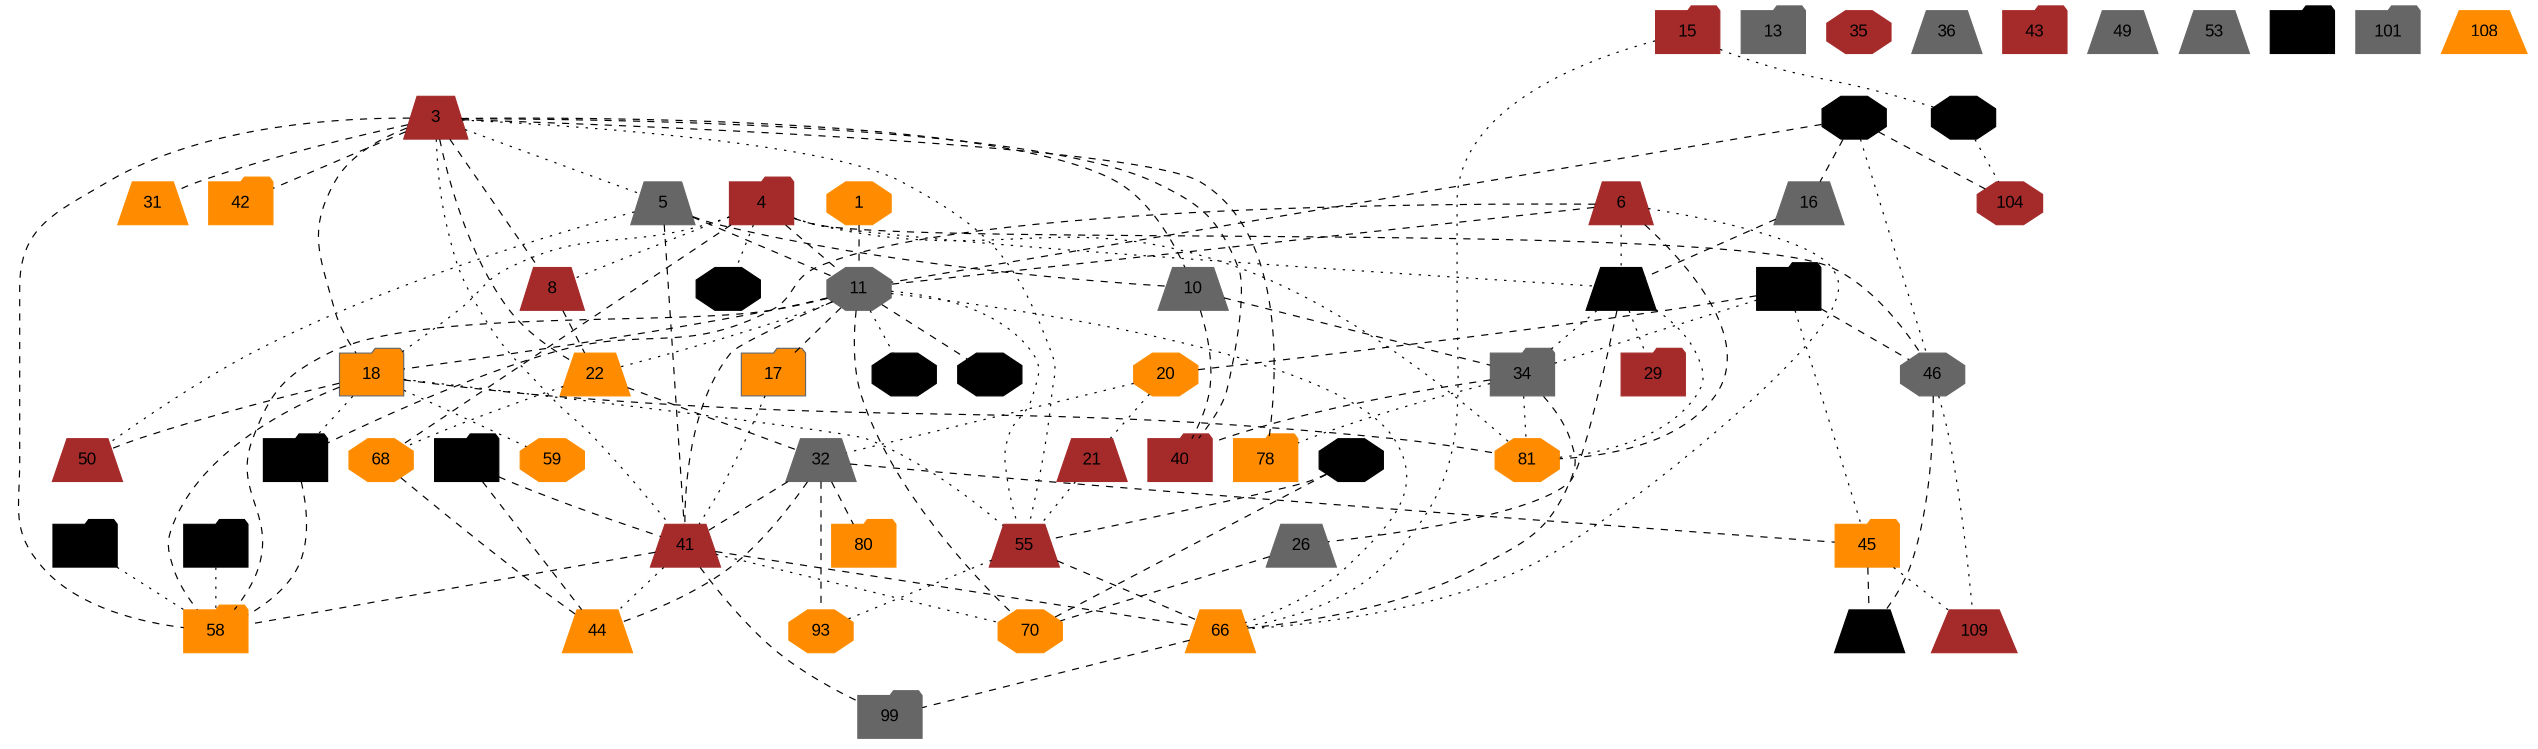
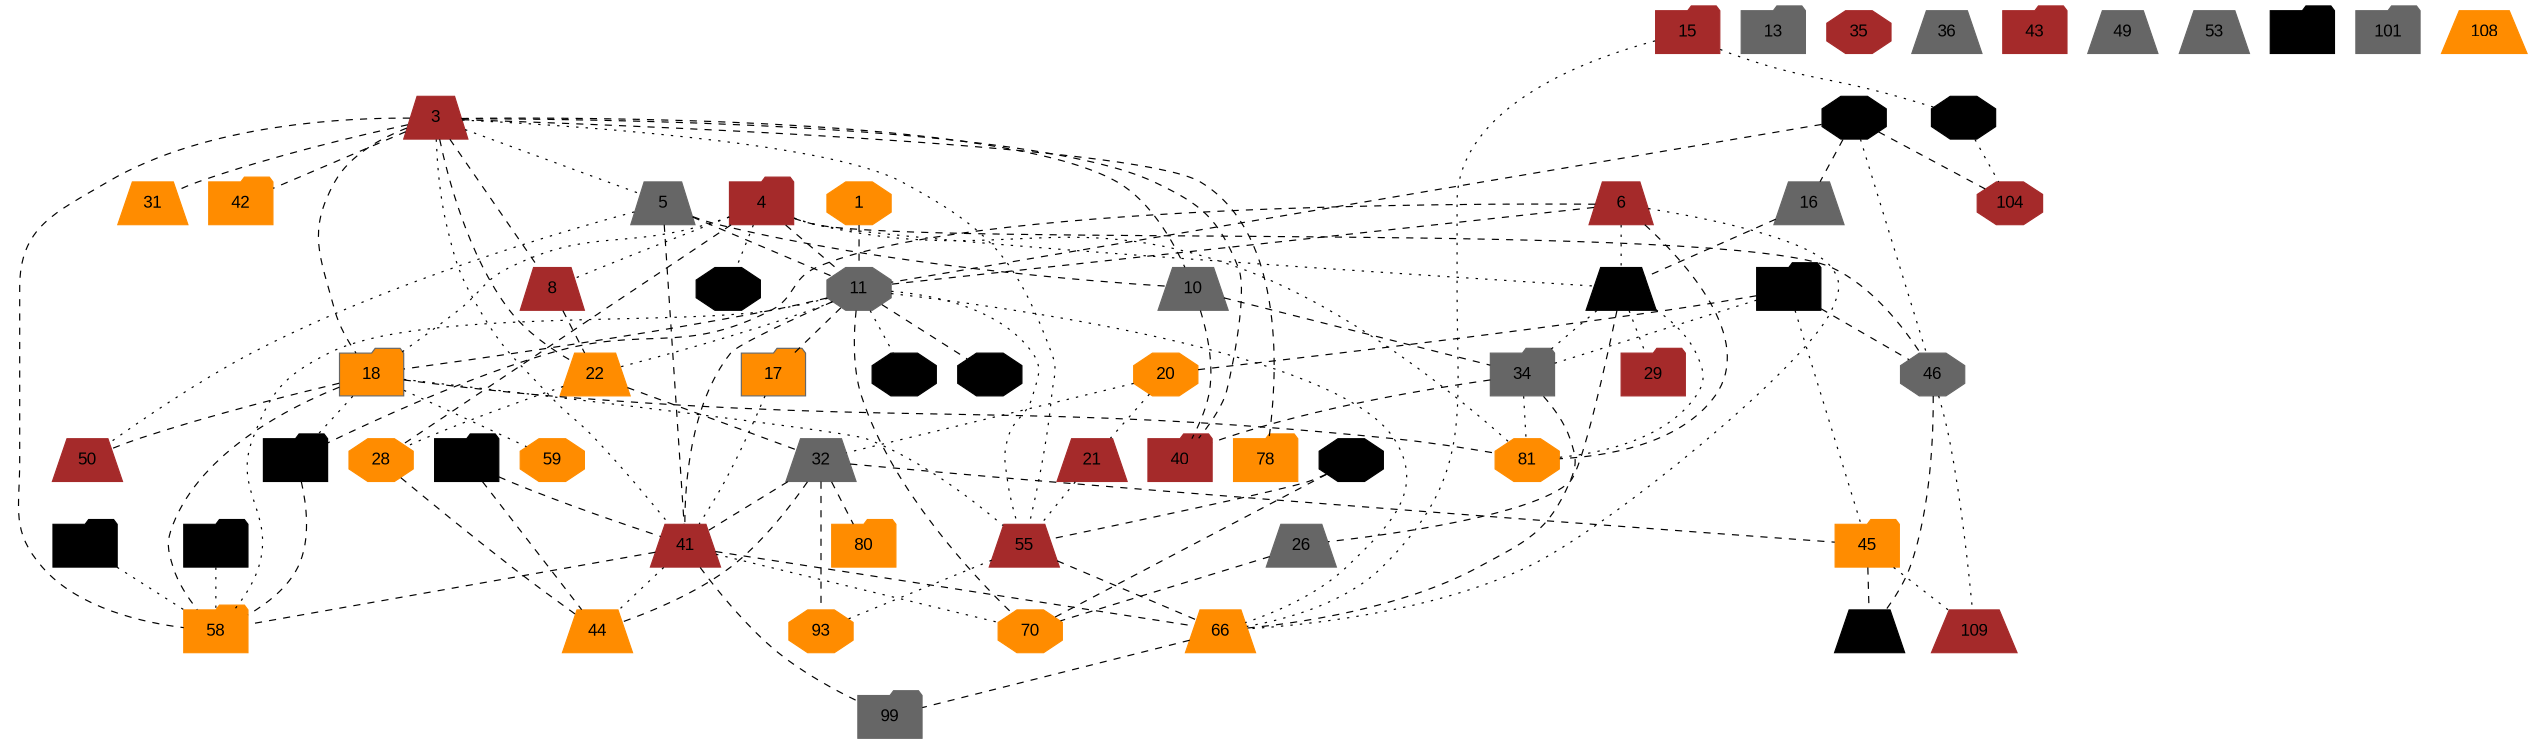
edge "11" -- "58": style dashed -> dotted
edge "34" -- "78": removed
node "68": label "68" -> "28"
